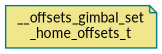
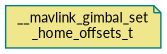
node "__offsets_gimbal_set _home_offsets_t": label "__offsets_gimbal_set _home_offsets_t" -> "__mavlink_gimbal_set _home_offsets_t"
